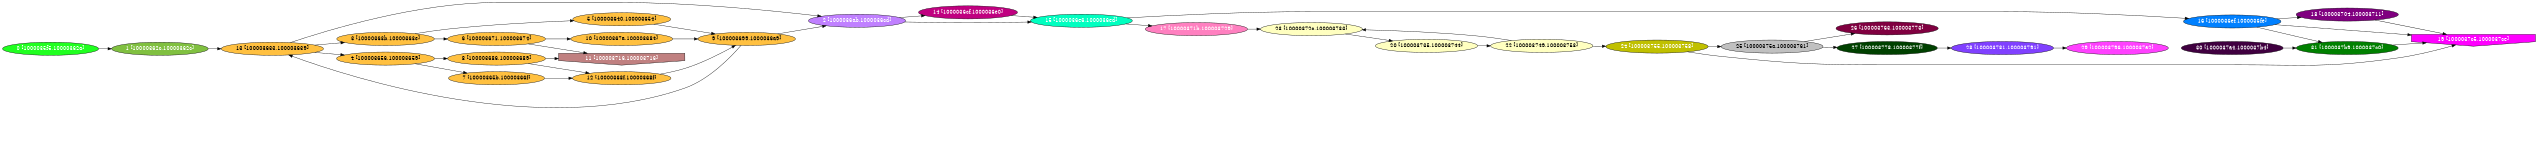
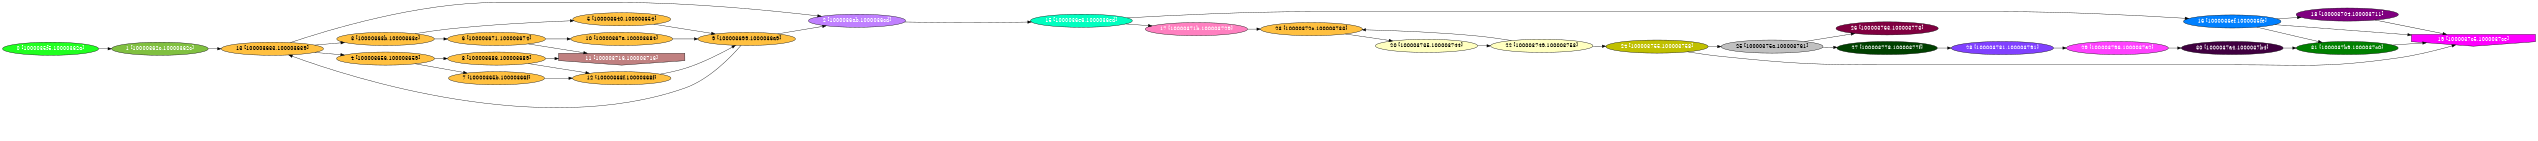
node "14 [1000036cf,1000036e0]": removed
node "23 [10000372c,100003733]": fillcolor #ffffc0 -> #ffc040
edge "29 [100003796,1000037a2]" -> "30 [1000037a4,1000037b4]": added
